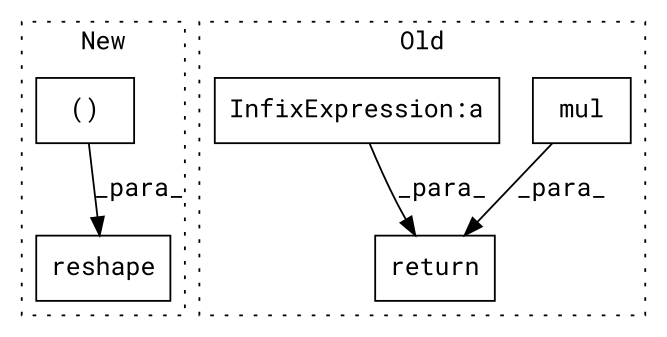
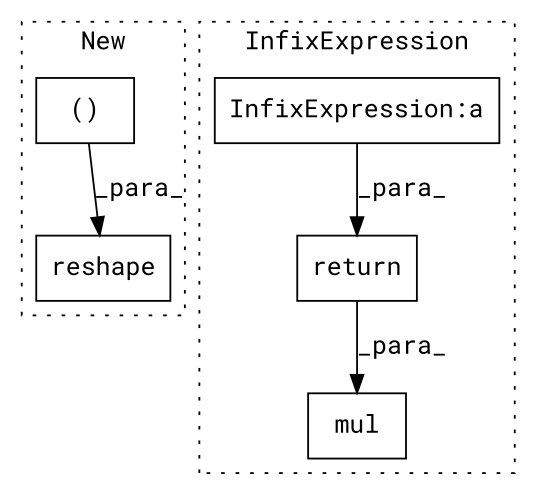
cluster "Old": label "Old" -> "InfixExpression"
edge "mul" -> "return": reversed
